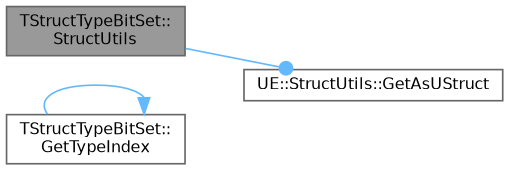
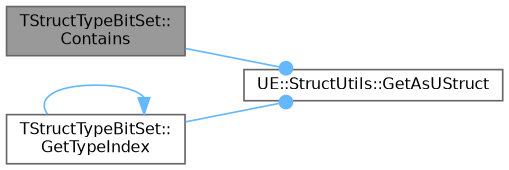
node "TStructTypeBitSet:: StructUtils": label "TStructTypeBitSet:: StructUtils" -> "TStructTypeBitSet:: Contains"
edge "TStructTypeBitSet:: GetTypeIndex" -> "UE::StructUtils::GetAsUStruct": added
